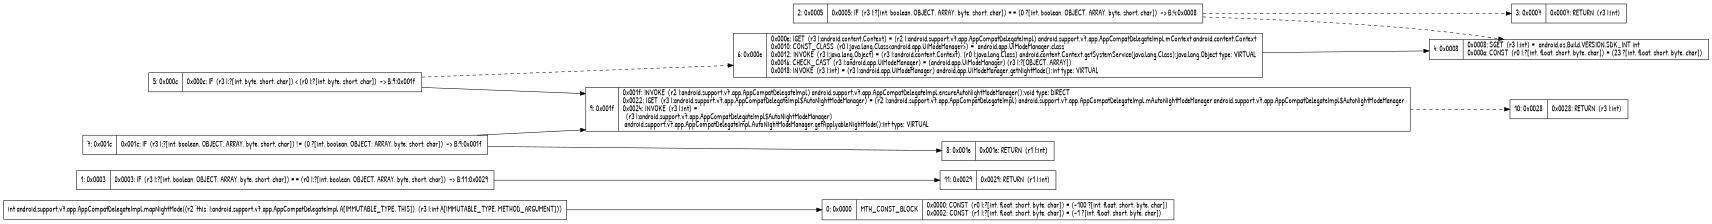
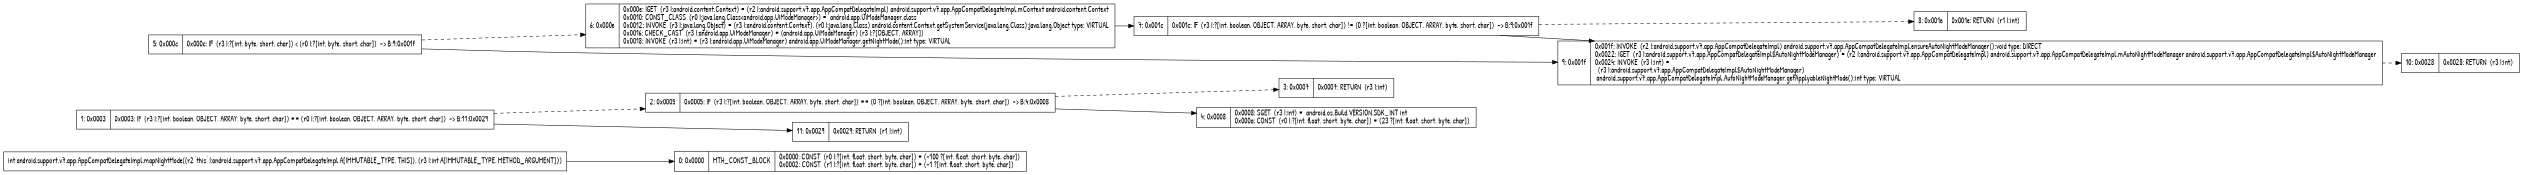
edge "2: 0x0005" -> "4: 0x0008": style dashed -> solid
edge "6: 0x000e" -> "4: 0x0008": now "6: 0x000e" -> "7: 0x001c"
edge "1: 0x0003" -> "2: 0x0005": added
edge "7: 0x001c" -> "8: 0x001e": style solid -> dashed
